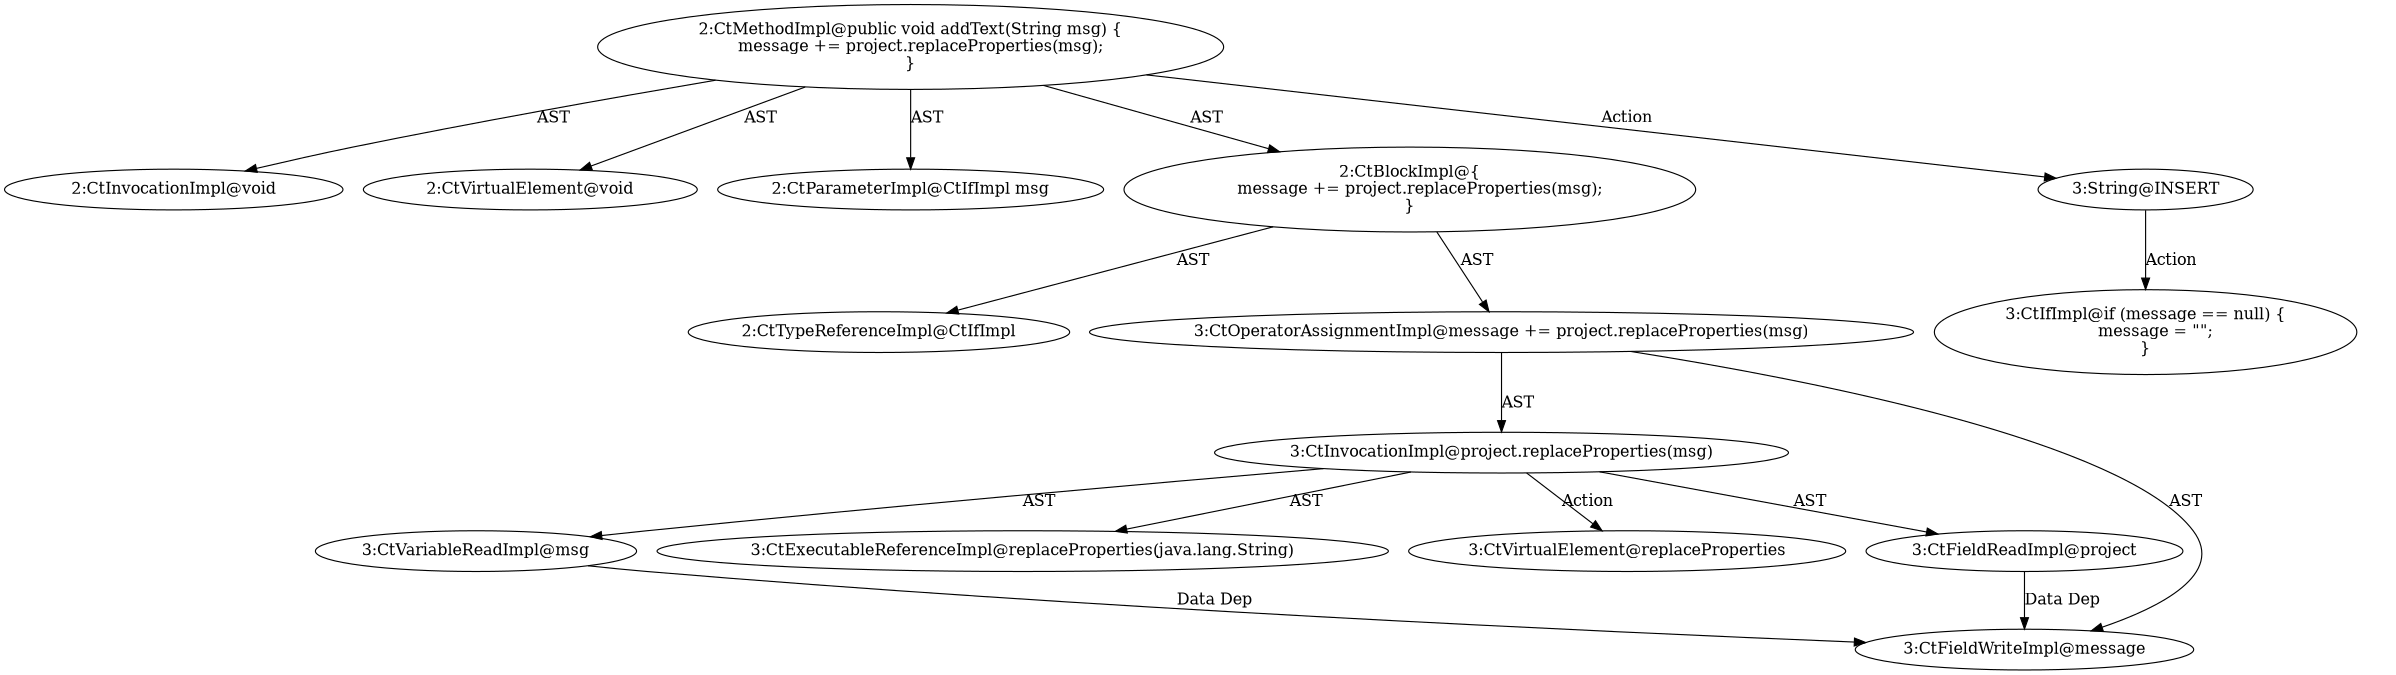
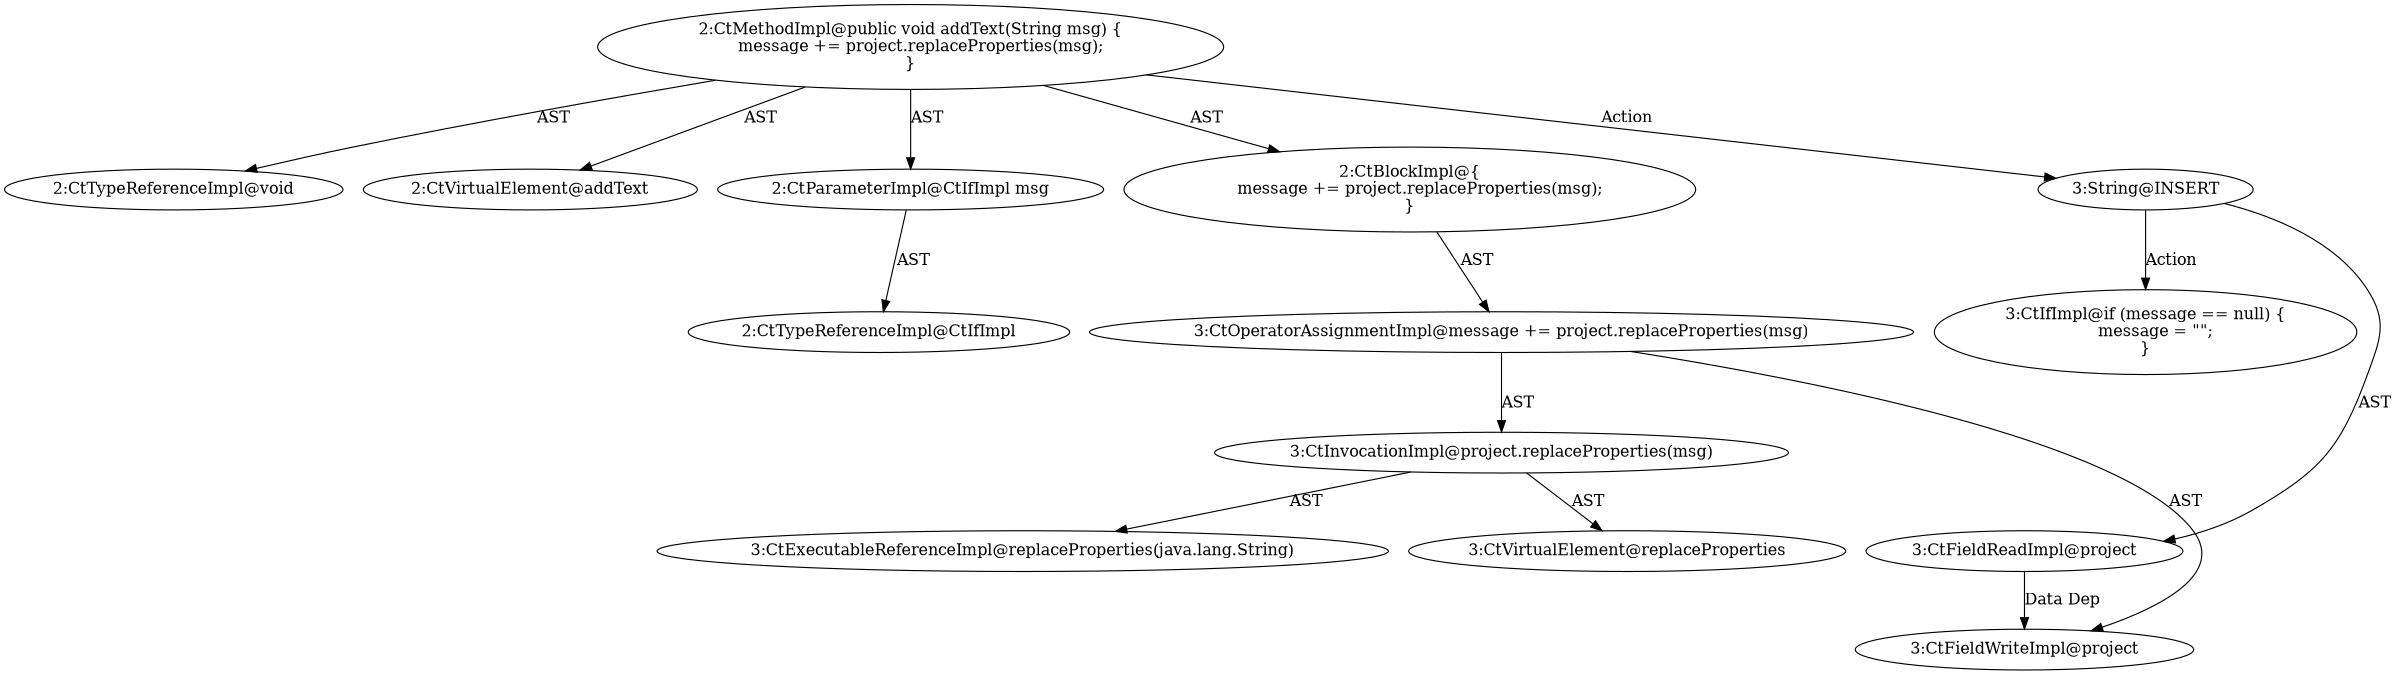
node "2:CtInvocationImpl@void": label "2:CtInvocationImpl@void" -> "2:CtTypeReferenceImpl@void"
node "2:CtVirtualElement@void": label "2:CtVirtualElement@void" -> "2:CtVirtualElement@addText"
edge "2:CtBlockImpl@{ message += project.replaceProperties(msg); }" -> "2:CtTypeReferenceImpl@CtIfImpl": now "2:CtParameterImpl@CtIfImpl msg" -> "2:CtTypeReferenceImpl@CtIfImpl"
edge "3:CtInvocationImpl@project.replaceProperties(msg)" -> "3:CtVirtualElement@replaceProperties": label "Action" -> "AST"
edge "3:CtInvocationImpl@project.replaceProperties(msg)" -> "3:CtFieldReadImpl@project": now "3:String@INSERT" -> "3:CtFieldReadImpl@project"
node "3:CtVariableReadImpl@msg": removed
node "3:CtFieldWriteImpl@message": label "3:CtFieldWriteImpl@message" -> "3:CtFieldWriteImpl@project"
